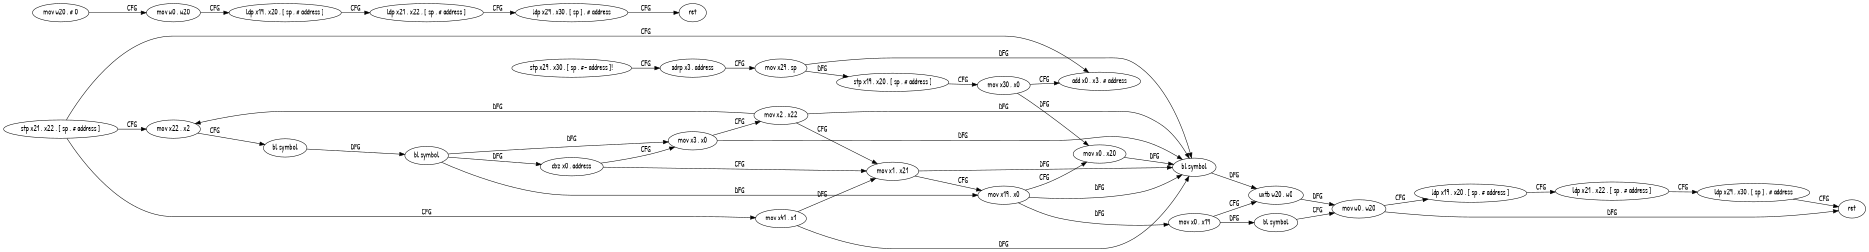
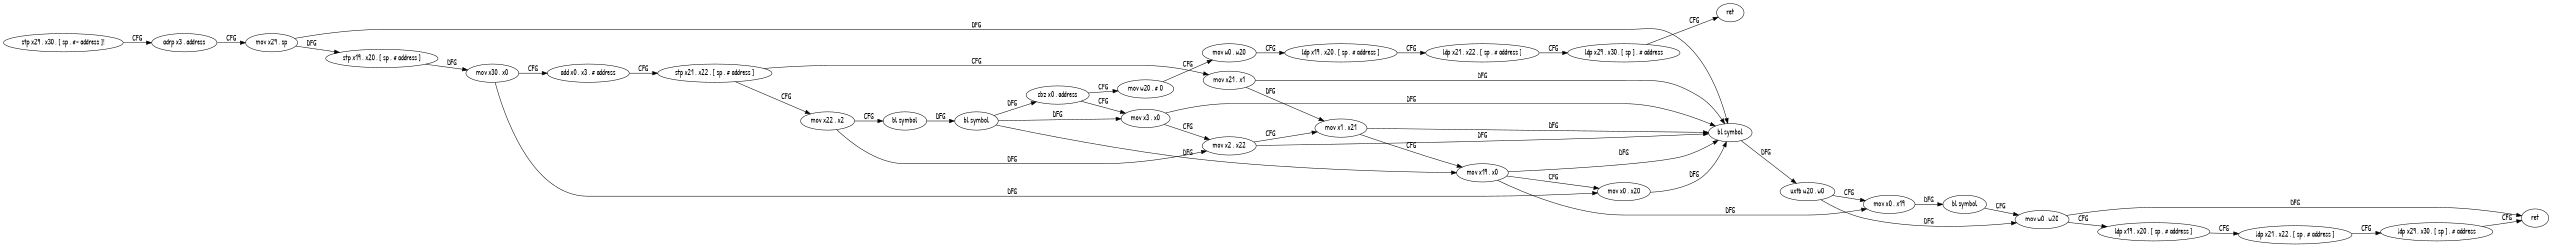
edge "stp x21 , x22 , [ sp , # address ]" -> "add x0 , x3 , # address": reversed
edge "stp x19 , x20 , [ sp , # address ]" -> "mov x30 , x0": label "CFG" -> "DFG"
edge "mov x2 , x22" -> "mov x22 , x2": reversed
edge "cbz x0 , address" -> "mov x1 , x21": now "cbz x0 , address" -> "mov w20 , # 0"
edge "mov x0 , x19" -> "uxtb w20 , w0": reversed
node "mov x41 , x1": label "mov x41 , x1" -> "mov x21 , x1"
